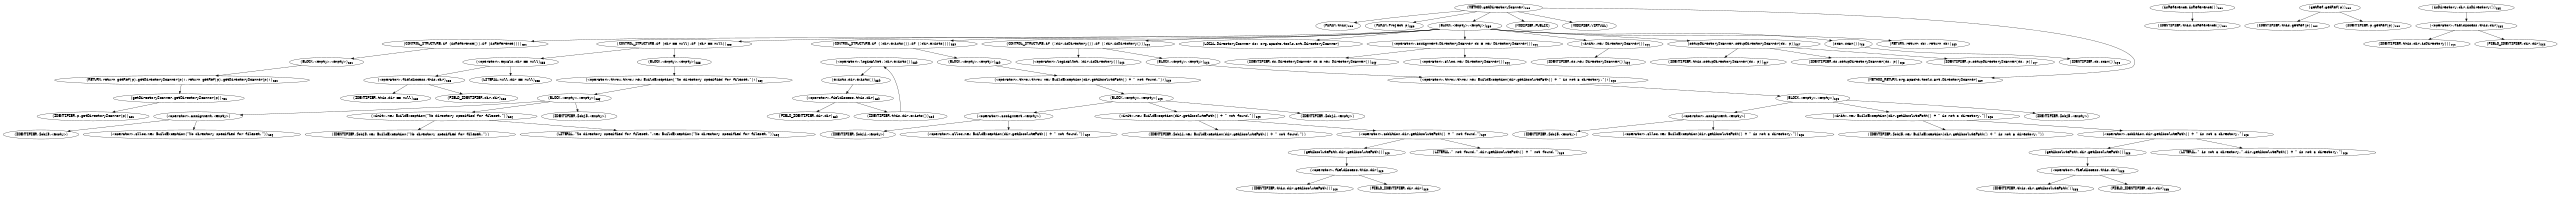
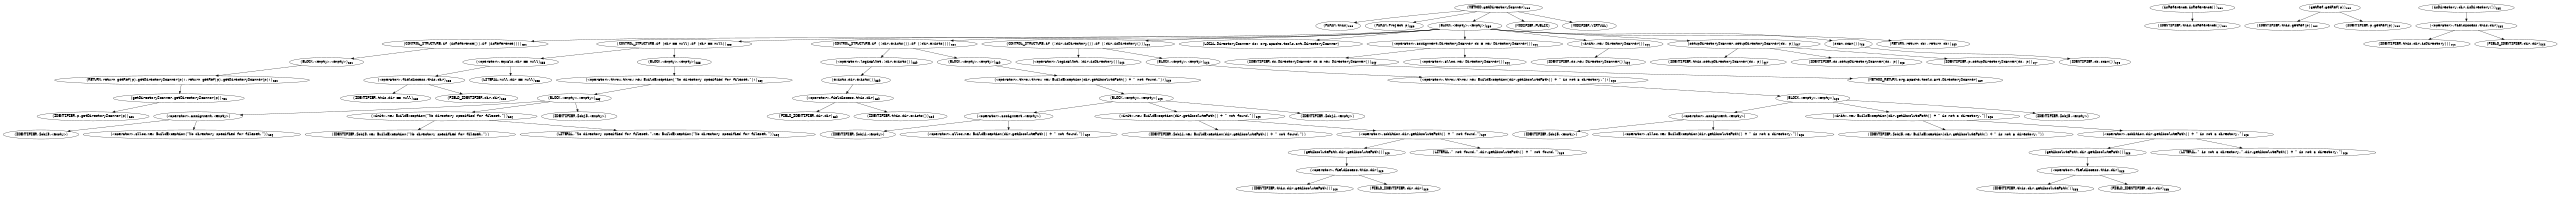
edge "(METHOD,getDirectoryScanner)" -> "(METHOD_RETURN,org.apache.tools.ant.DirectoryScanner)": now "(IDENTIFIER,ds,DirectoryScanner ds = new DirectoryScanner())" -> "(METHOD_RETURN,org.apache.tools.ant.DirectoryScanner)"
node "(CONTROL_STRUCTURE,if (!dir.exists()),if (!dir.exists()))": text "259" -> "251"
edge "(IDENTIFIER,this,dir.exists())" -> "(<operator>.logicalNot,!dir.exists())": now "(CONTROL_STRUCTURE,if (!dir.exists()),if (!dir.exists()))" -> "(<operator>.logicalNot,!dir.exists())"
